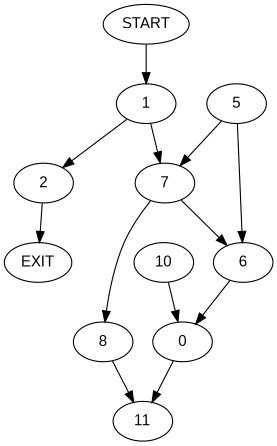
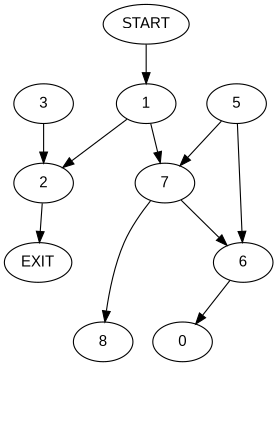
node "3": added
node "10": removed
node "11": removed
